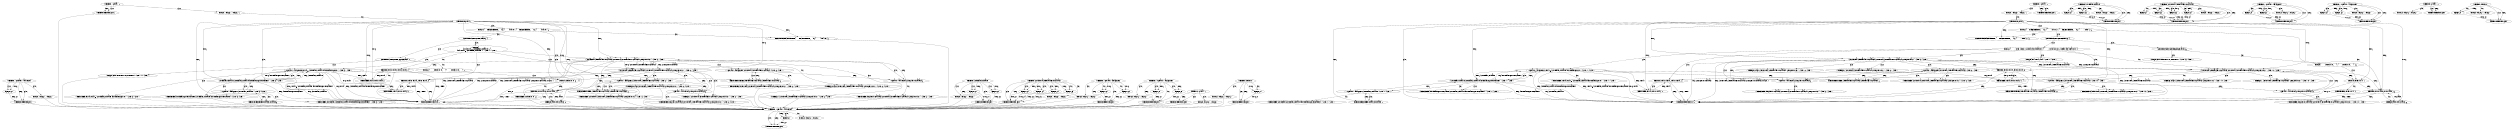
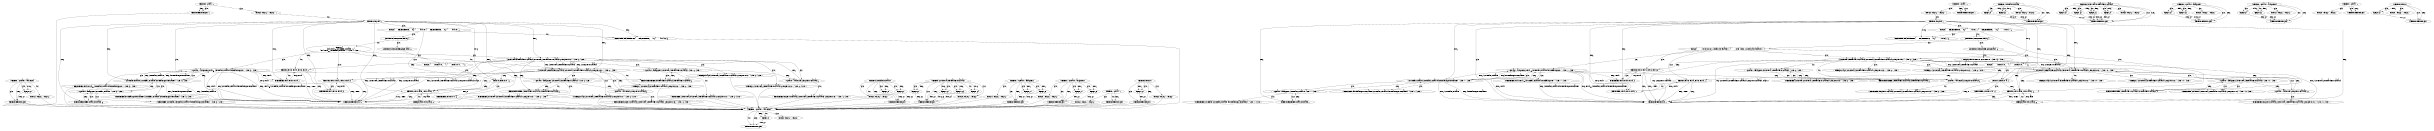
node "<(LOCAL,bool result: bool)<SUB>7</SUB>>": removed
node "<(LOCAL,const XMP_Error e: XMP_Error)<SUB>11</SUB>>": removed
